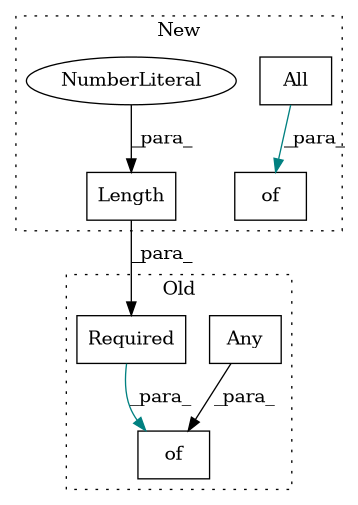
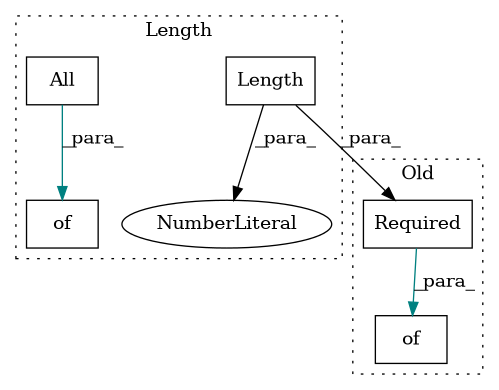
cluster "New": label "New" -> "Length"
edge "NumberLiteral" -> "Length": reversed
node "Any": removed
